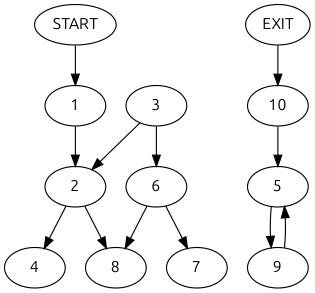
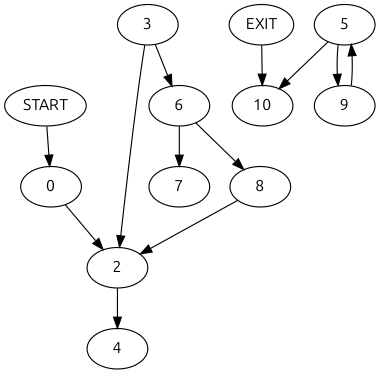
node "1": label "1" -> "0"
edge "10" -> "5": reversed
edge "2" -> "8": reversed
